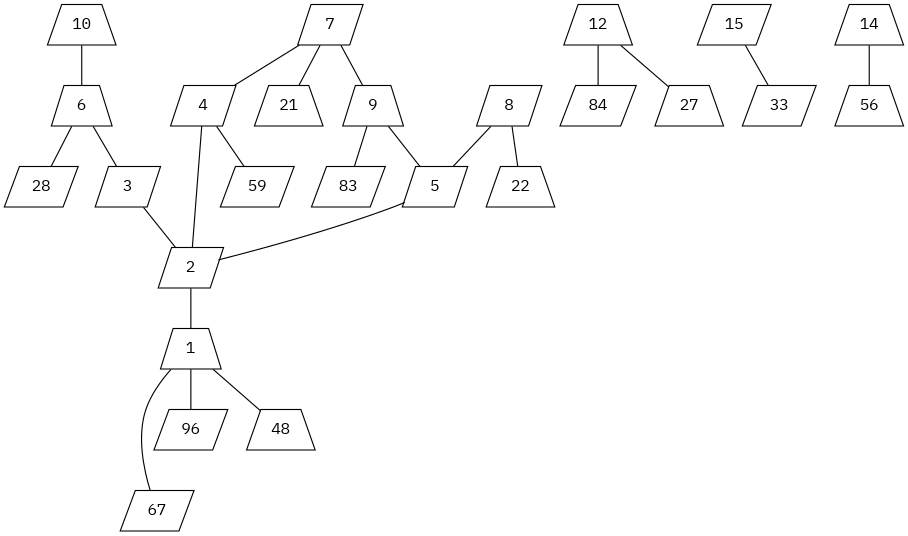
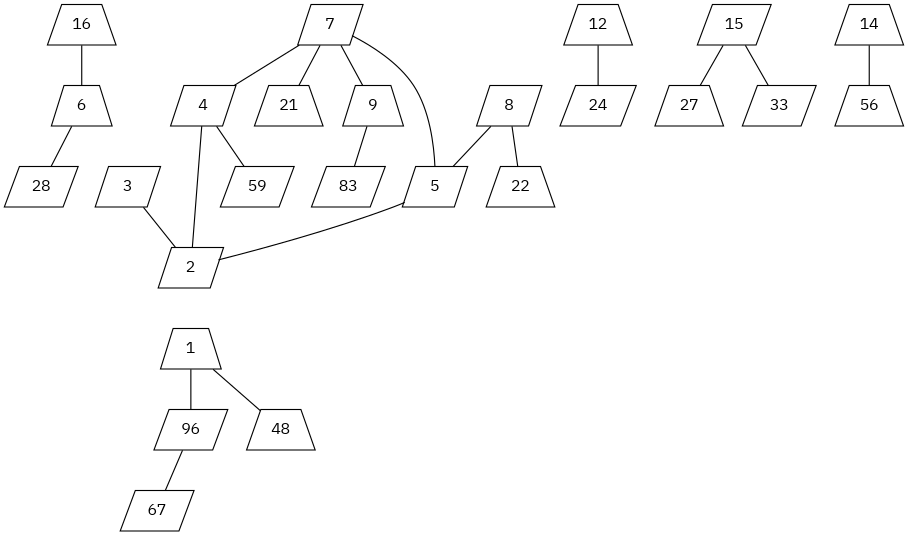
node "10": label "10" -> "16"
edge "12" -- "27": now "15" -- "27"
node "84": label "84" -> "24"
edge "6" -- "3": removed
edge "9" -- "5": now "7" -- "5"
edge "2" -- "1": removed
edge "1" -- "67": now "96" -- "67"
